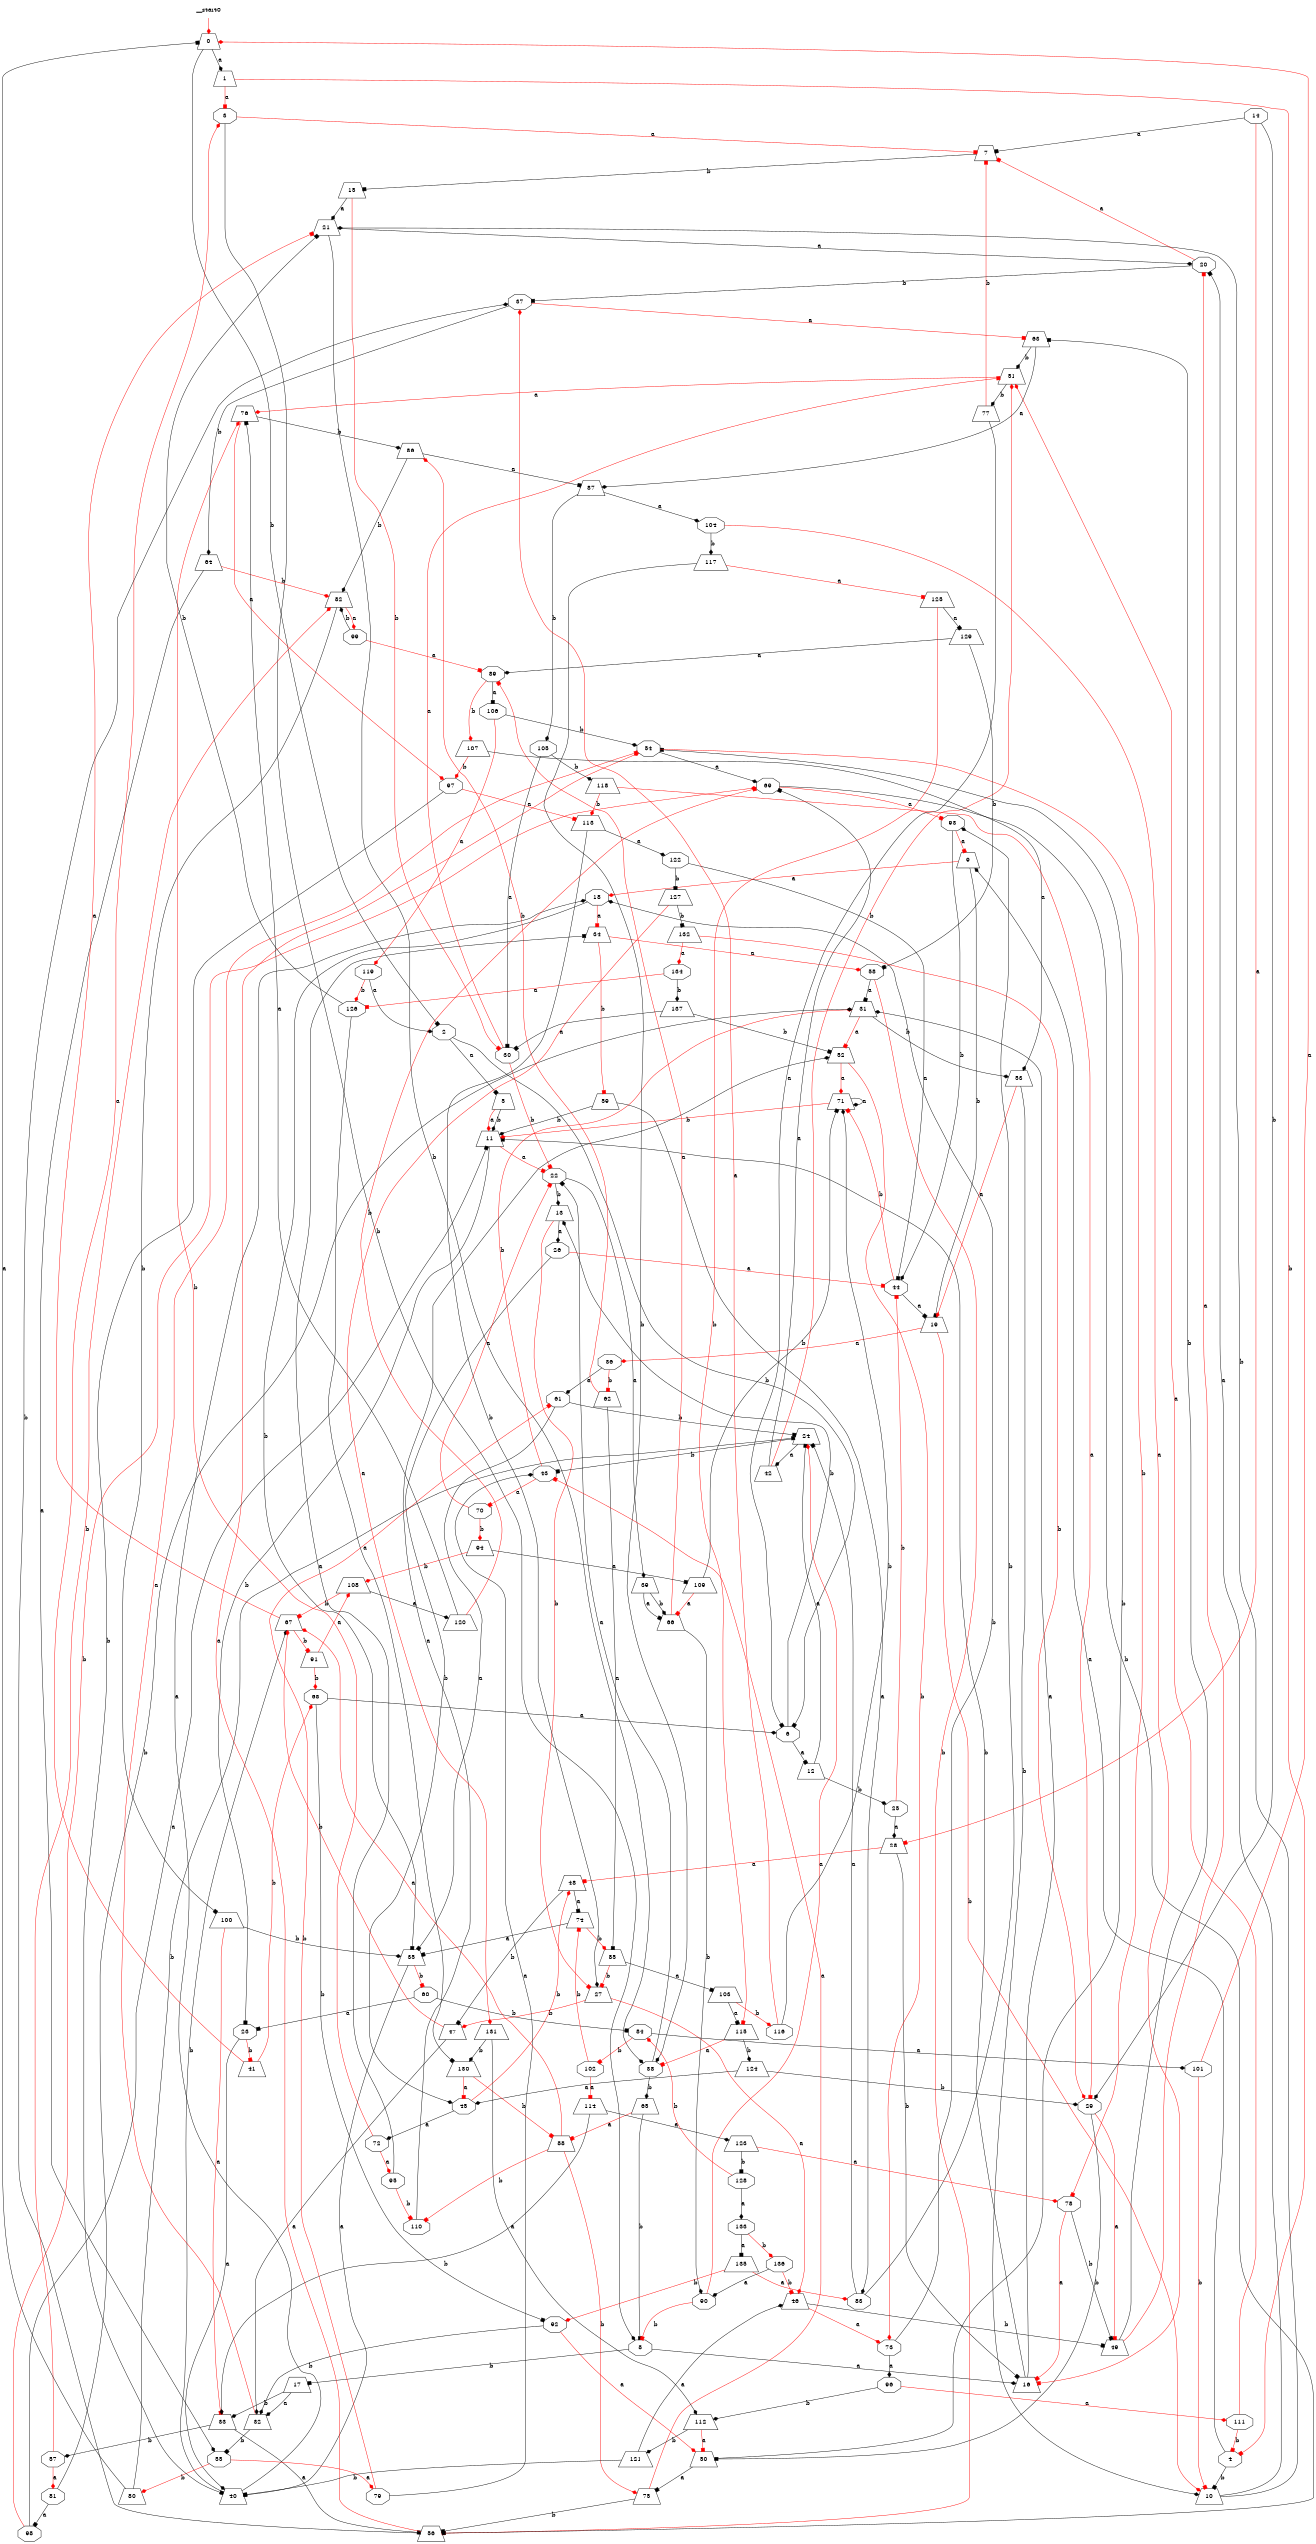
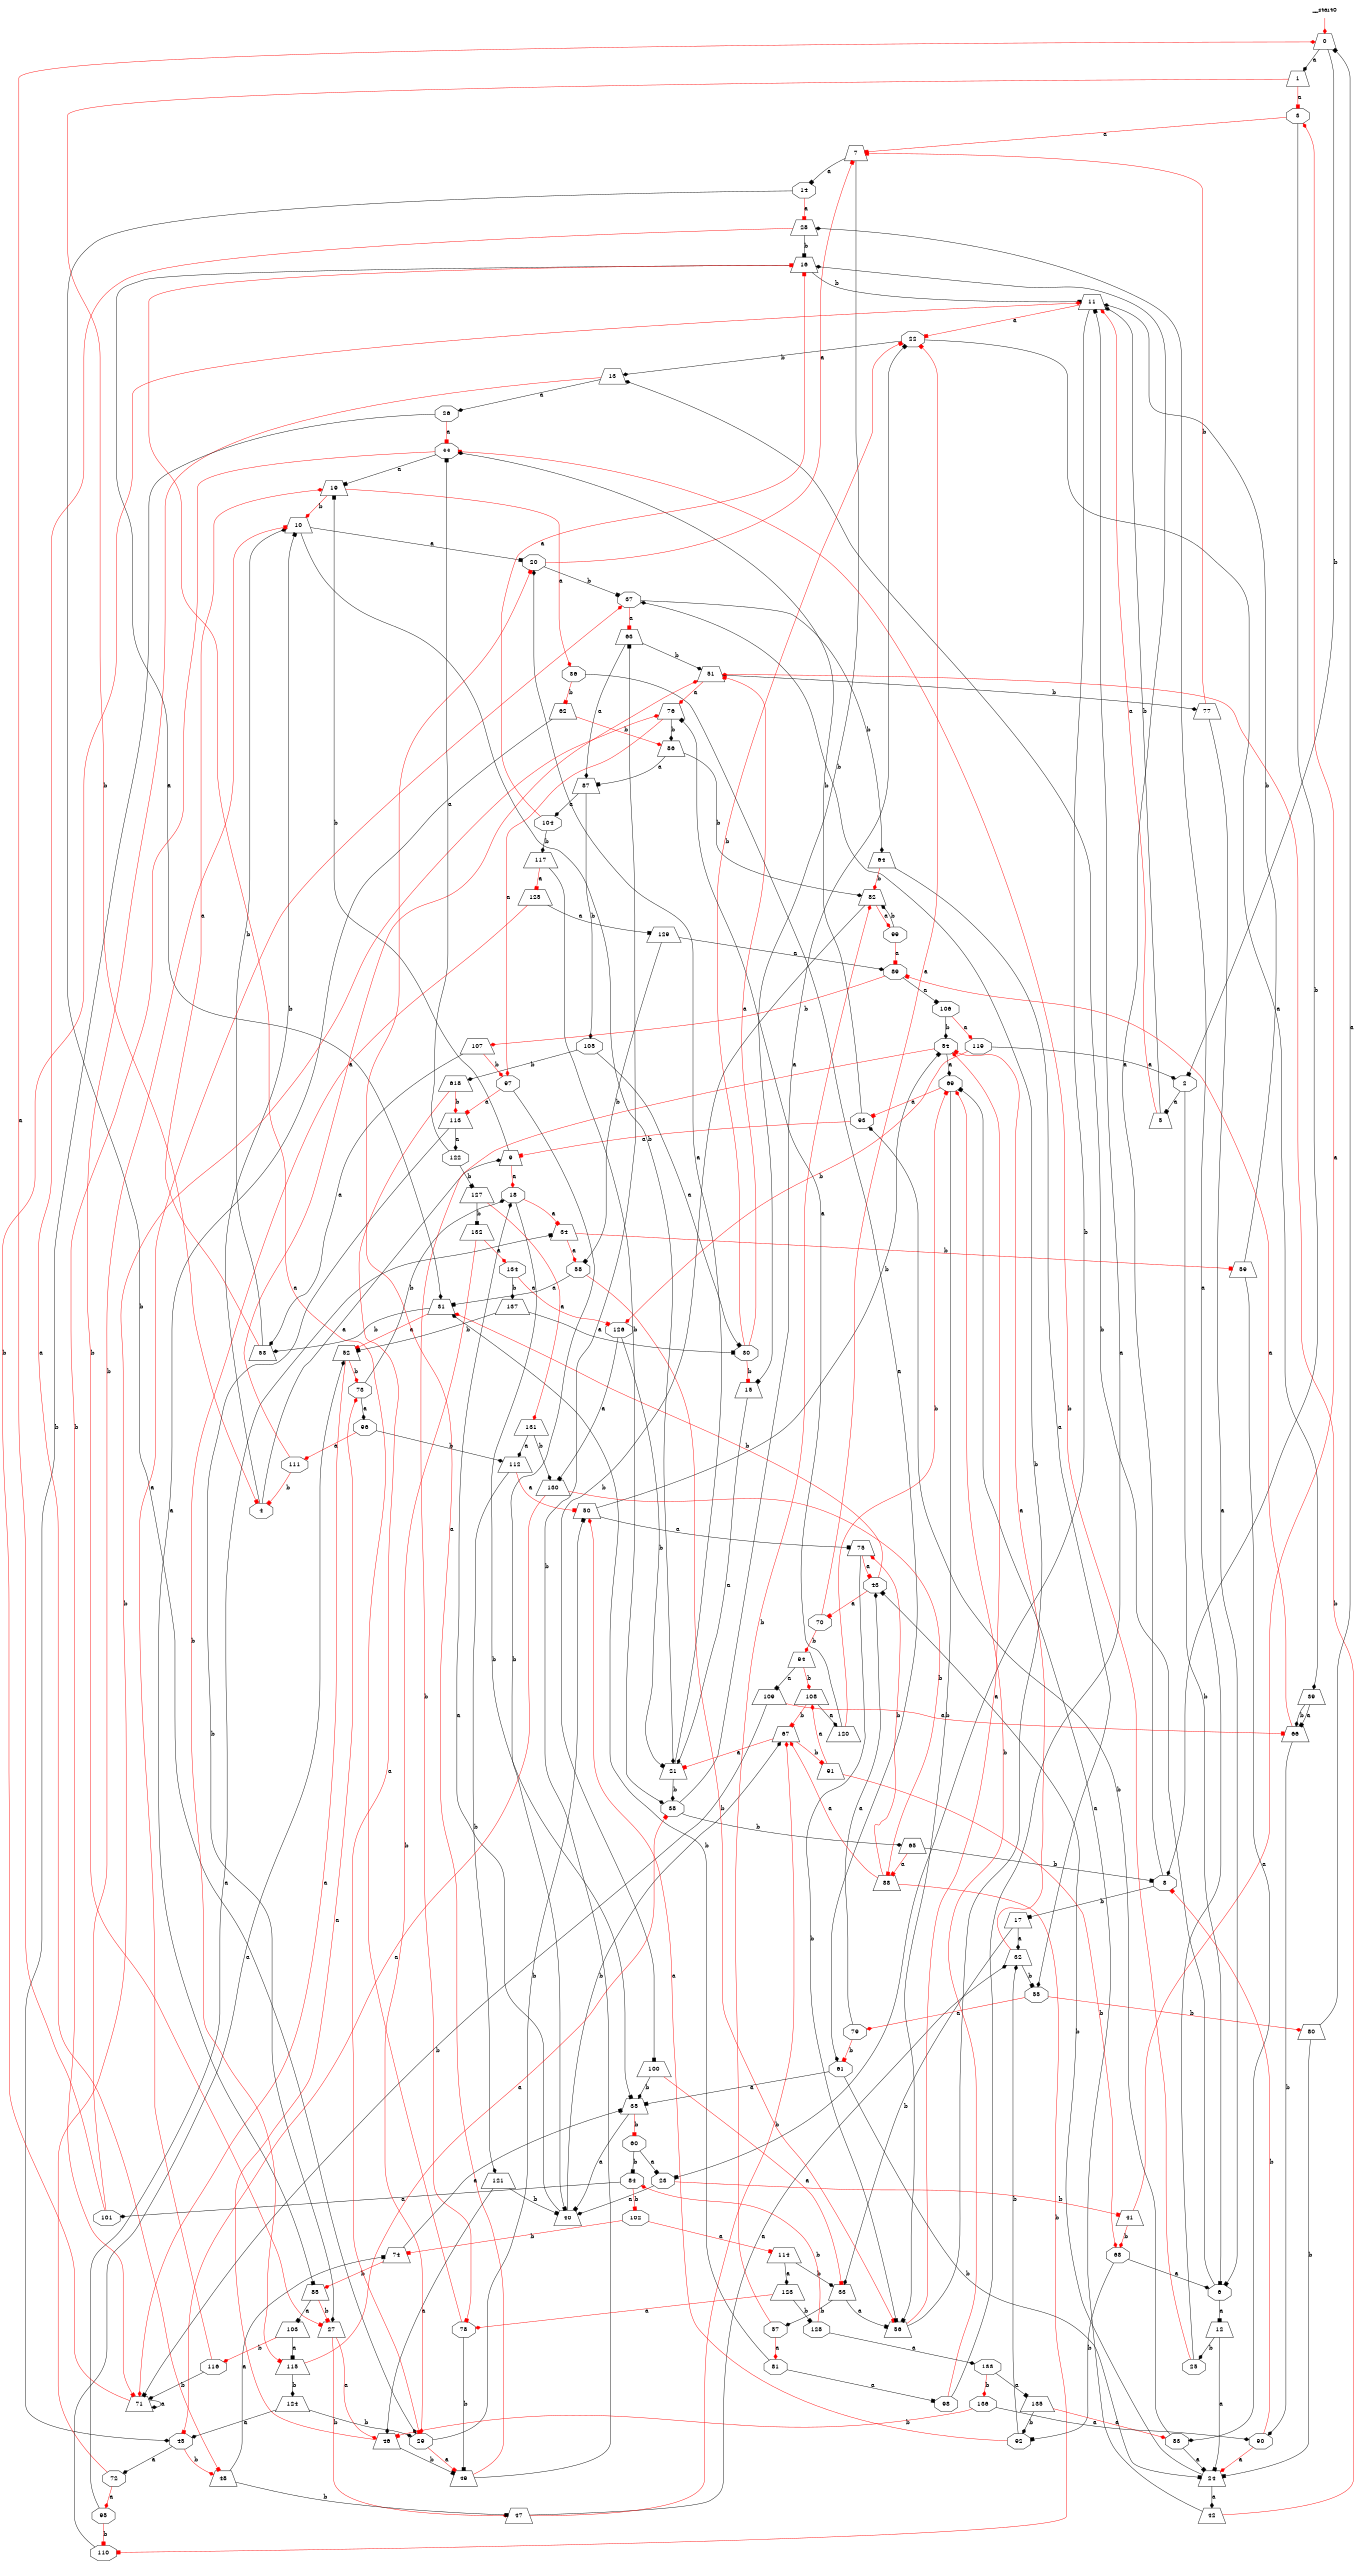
edge "14" -> "7": reversed
edge "15" -> "30": reversed
node "118": label "118" -> "618"
edge "135" -> "92": color red -> black
